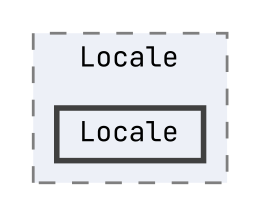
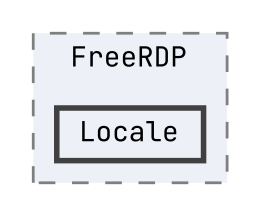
cluster "Locale": label "Locale" -> "FreeRDP"
